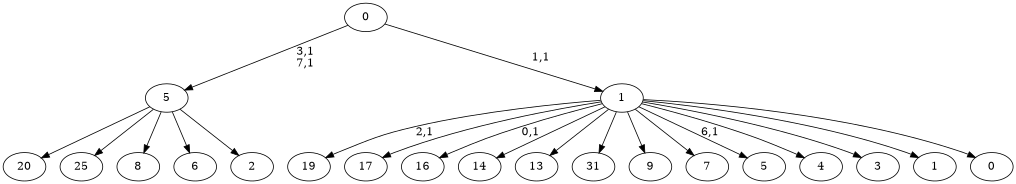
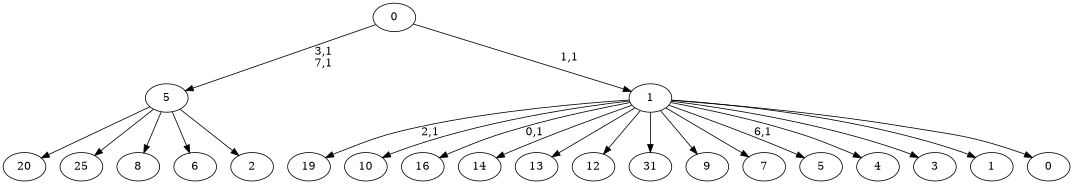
node "17": label "17" -> "10"
node "12": added
